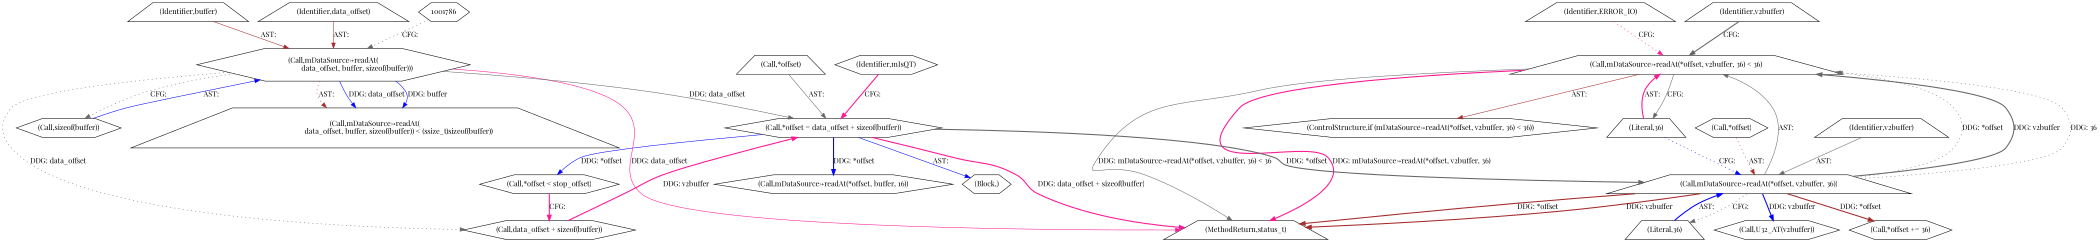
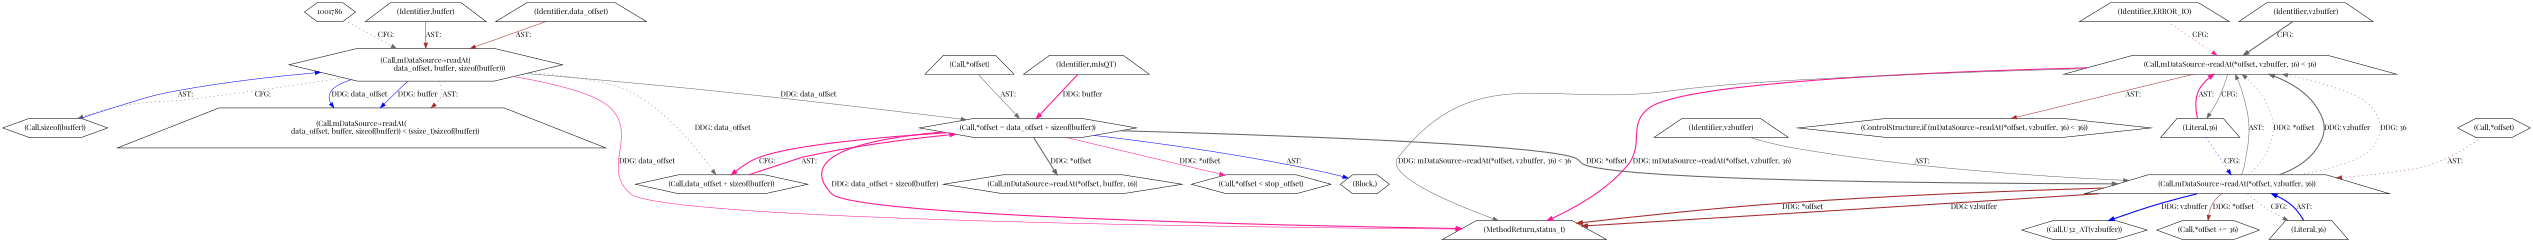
node "(Identifier,mIsQT)": shape hexagon -> trapezium
edge "(Identifier,mIsQT)" -> "(Call,*offset = data_offset + sizeof(buffer))": label "CFG: " -> "DDG: buffer"
edge "(Call,*offset = data_offset + sizeof(buffer))" -> "(Call,*offset < stop_offset)": color blue -> deeppink
edge "(Call,*offset = data_offset + sizeof(buffer))" -> "(Call,mDataSource->readAt(*offset, buffer, 16))": color blue -> gray40
edge "(Call,data_offset + sizeof(buffer))" -> "(Call,*offset = data_offset + sizeof(buffer))": label "DDG: v2buffer" -> "AST: "
edge "(Call,*offset < stop_offset)" -> "(Call,data_offset + sizeof(buffer))": now "(Call,*offset = data_offset + sizeof(buffer))" -> "(Call,data_offset + sizeof(buffer))"
edge "(Call,mDataSource->readAt(*offset, v2buffer, 36))" -> "(Call,*offset += 36)": style bold -> solid
